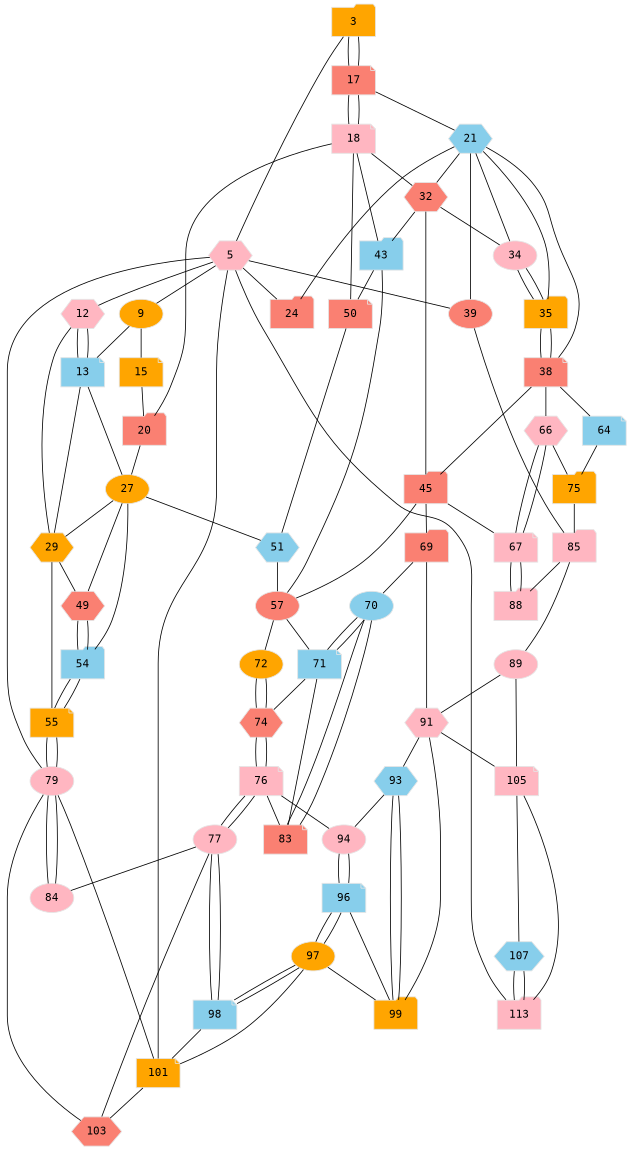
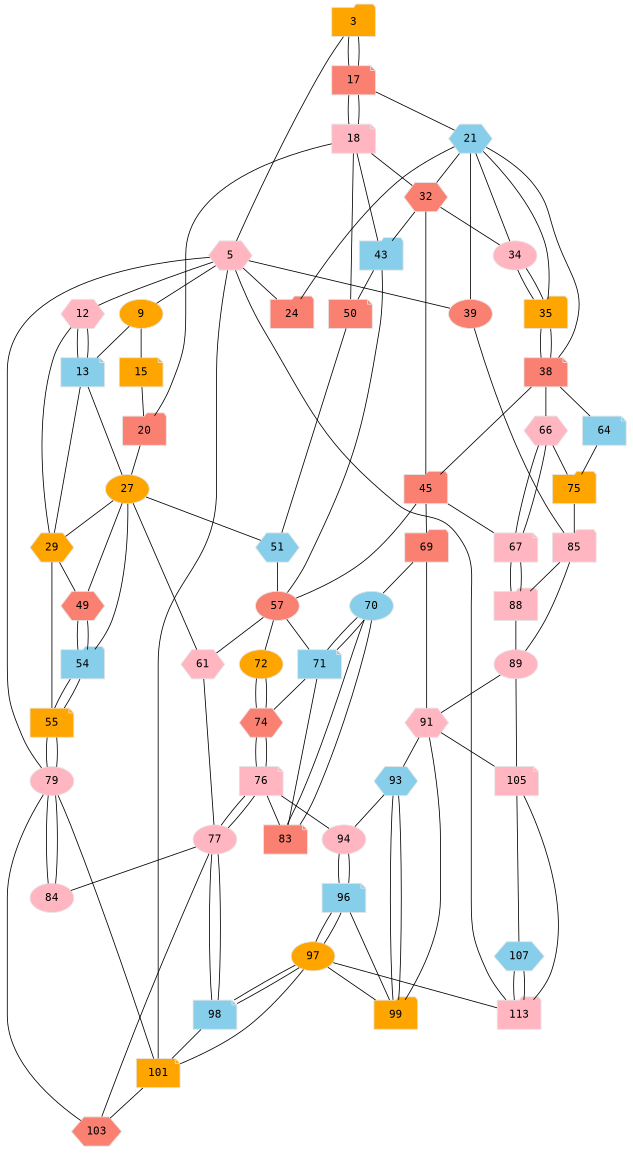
edge "88" -- "89": added
node "61": added
edge "97" -- "113": added
